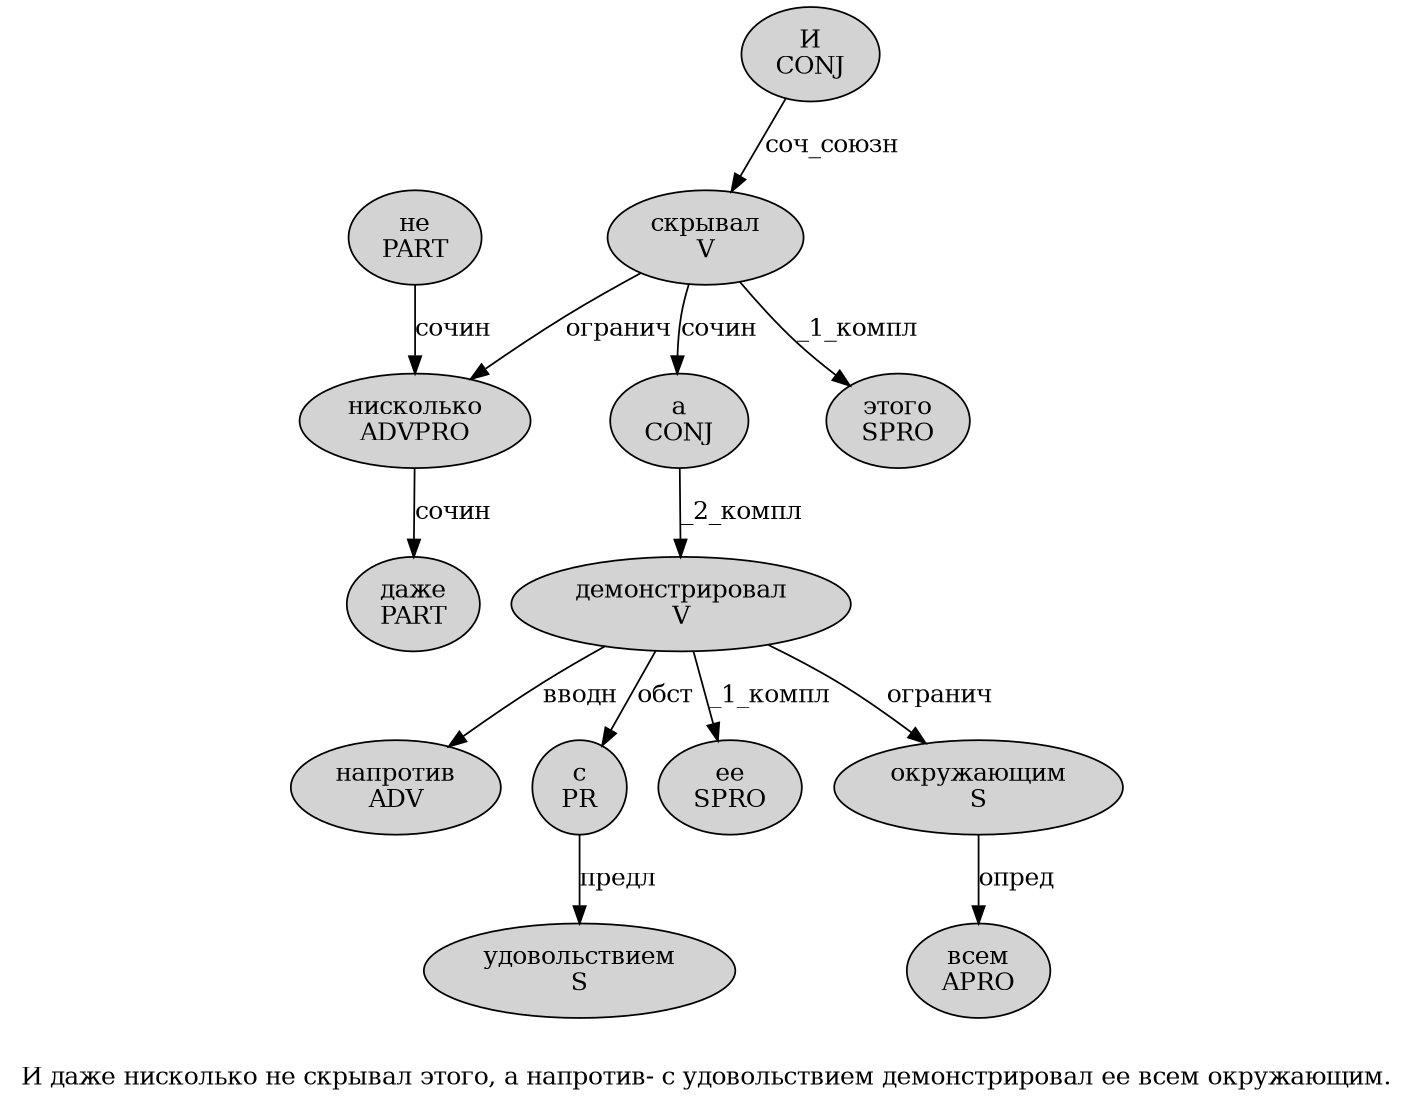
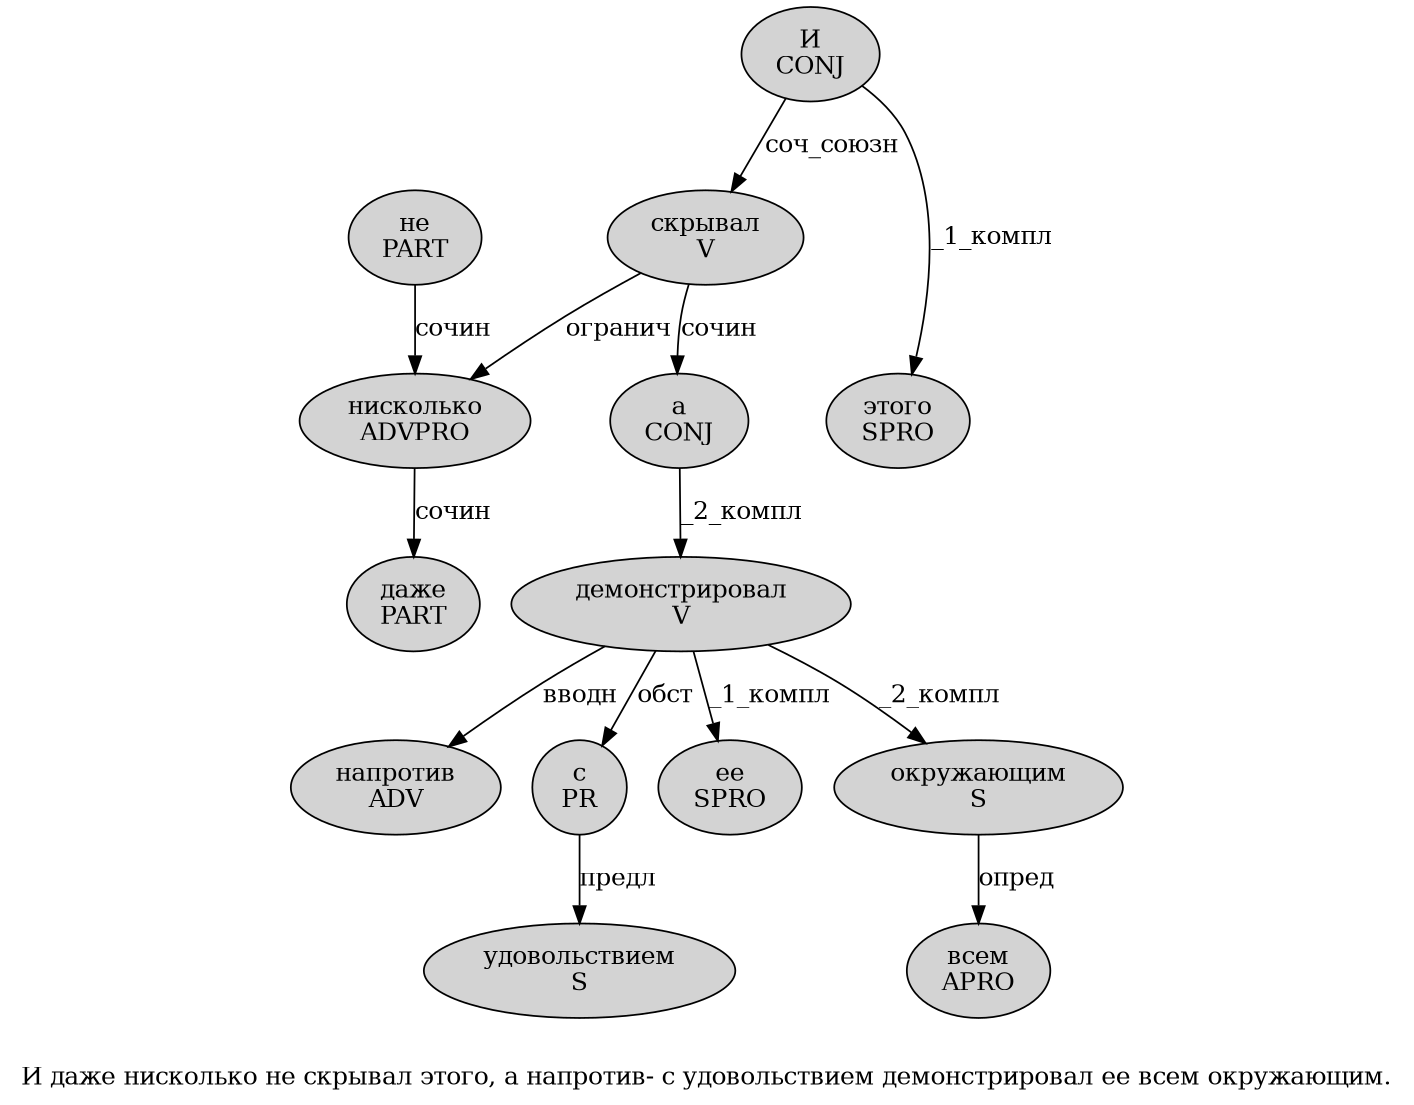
edge "скрывал V" -> "этого SPRO": now "И CONJ" -> "этого SPRO"
edge "демонстрировал V" -> "окружающим S": label "огранич" -> "_2_компл"
